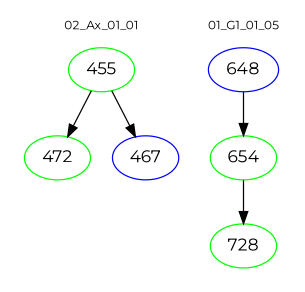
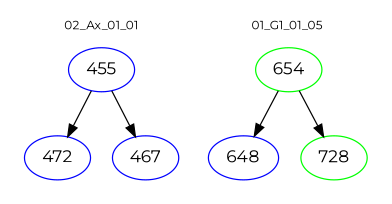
node "455": color green -> blue
edge "648" -> "654": reversed
node "472": color green -> blue
